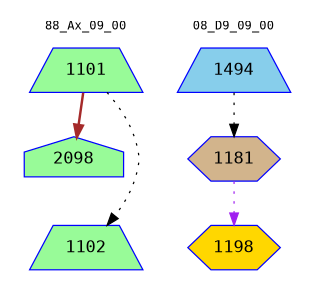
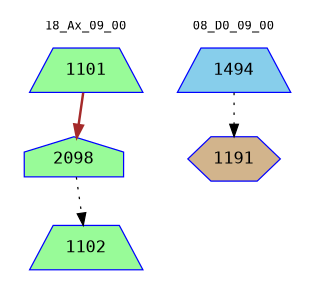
cluster "88_Ax_09_00": label "88_Ax_09_00" -> "18_Ax_09_00"
cluster "08_D9_09_00": label "08_D9_09_00" -> "08_D0_09_00"
edge "1101" -> "1102": now "2098" -> "1102"
node "1181": label "1181" -> "1191"
node "1198": removed
